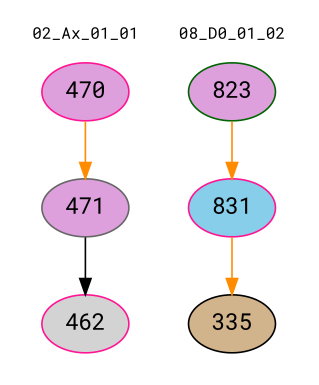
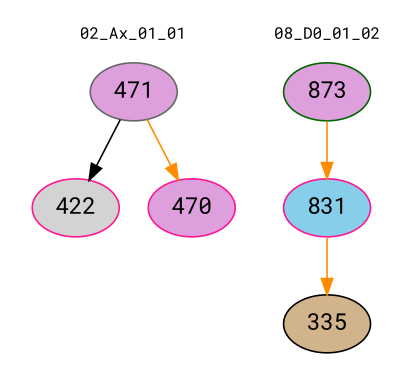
node "823": label "823" -> "873"
edge "470" -> "471": reversed
node "462": label "462" -> "422"
